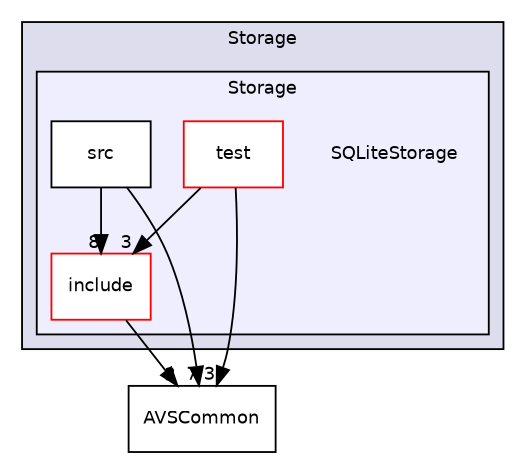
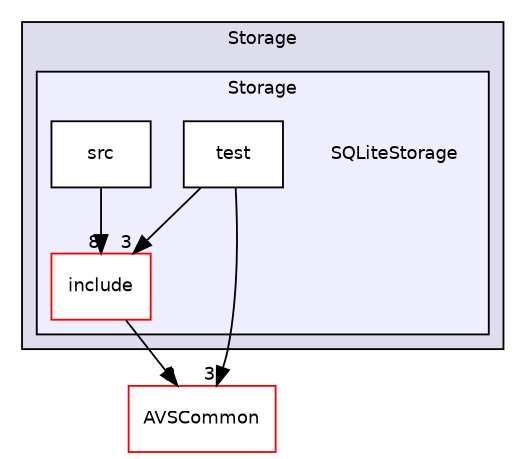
node "test": color red -> black
edge "src" -> "AVSCommon": removed
node "AVSCommon": color black -> red
